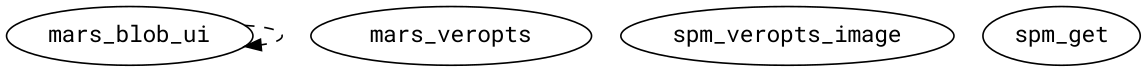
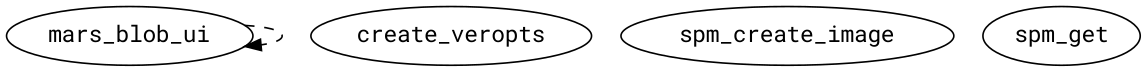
node "mars_veropts": label "mars_veropts" -> "create_veropts"
node "spm_veropts_image": label "spm_veropts_image" -> "spm_create_image"
